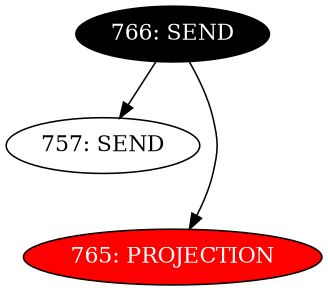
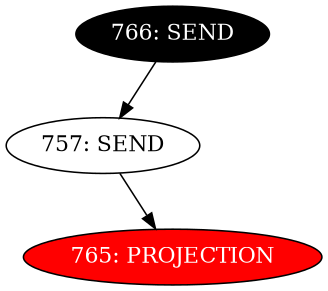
edge "766: SEND" -> "765: PROJECTION": now "757: SEND" -> "765: PROJECTION"
